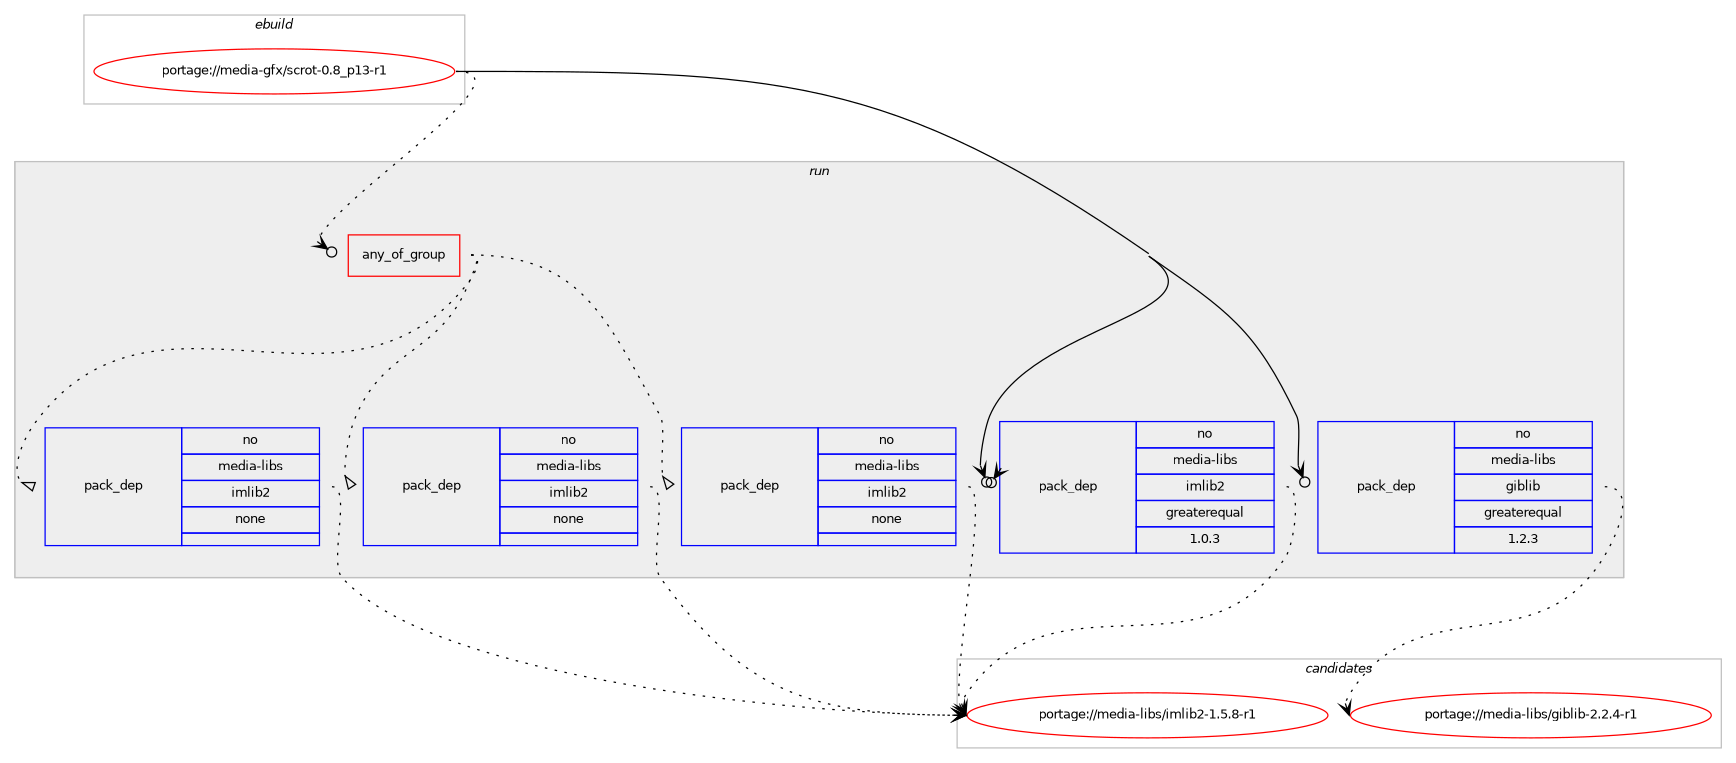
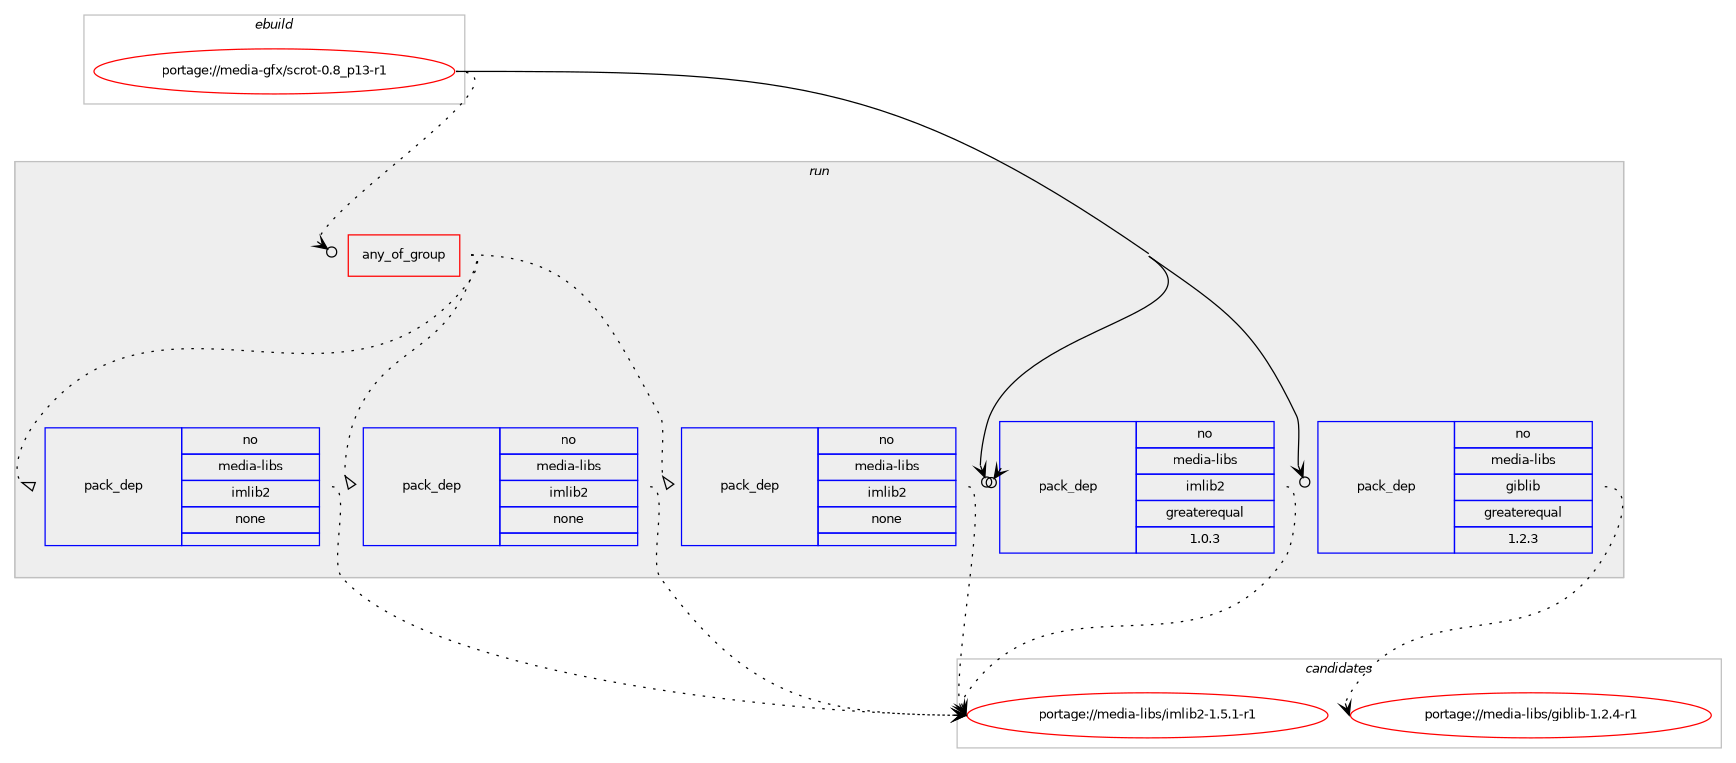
node "portage://media-libs/imlib2-1.5.8-r1": label "portage://media-libs/imlib2-1.5.8-r1" -> "portage://media-libs/imlib2-1.5.1-r1"
node "portage://media-libs/giblib-2.2.4-r1": label "portage://media-libs/giblib-2.2.4-r1" -> "portage://media-libs/giblib-1.2.4-r1"
